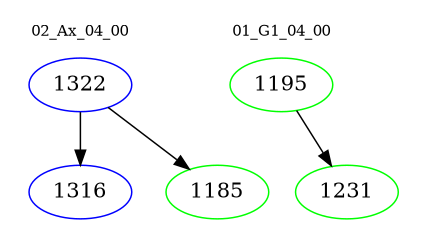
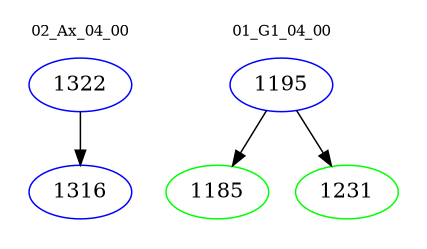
node "1195": color green -> blue
edge "1322" -> "1185": now "1195" -> "1185"
